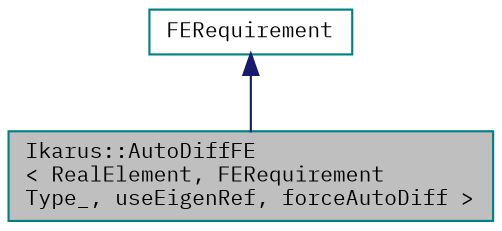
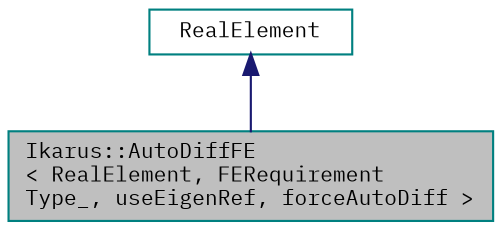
node "FERequirement": label "FERequirement" -> "RealElement"
